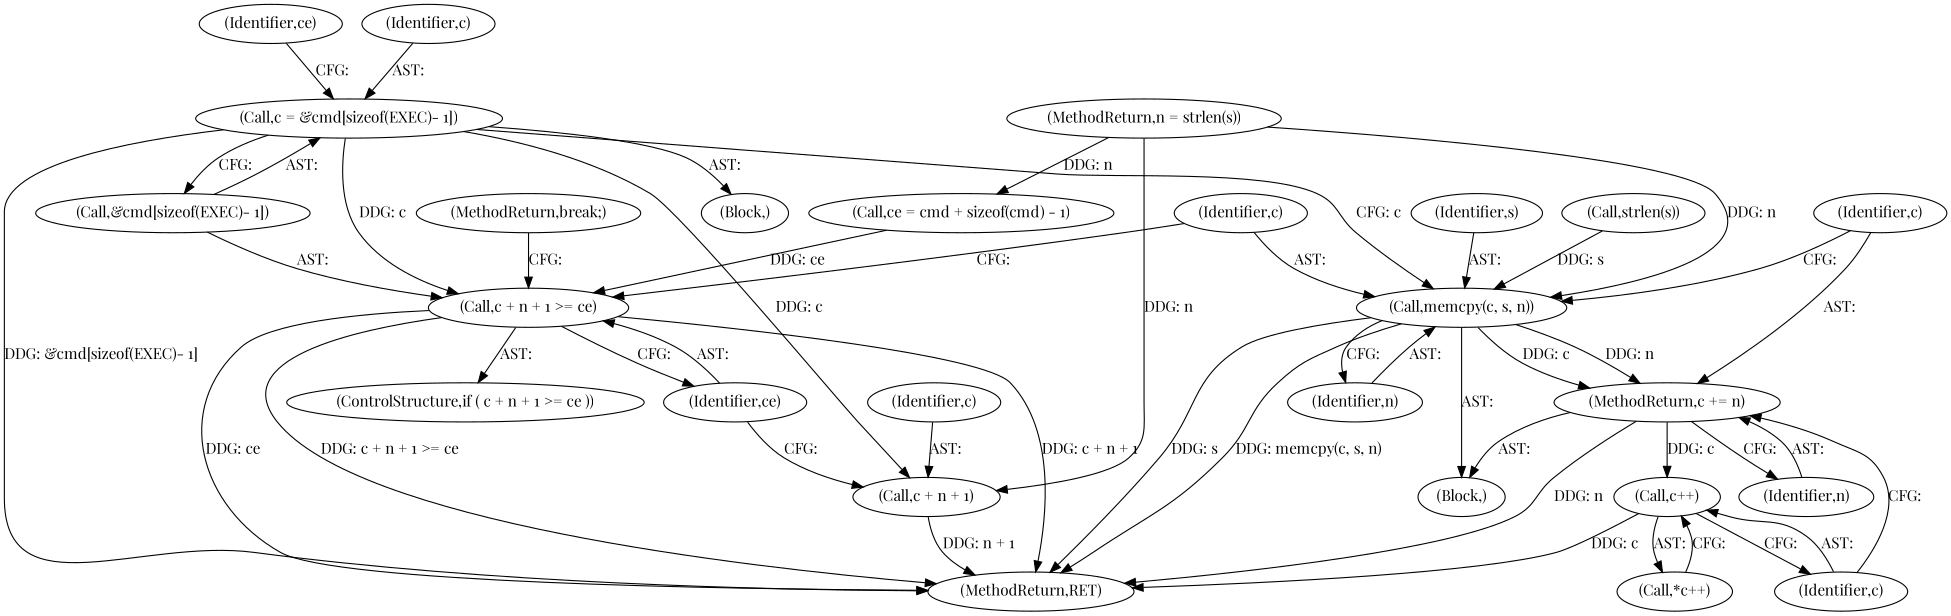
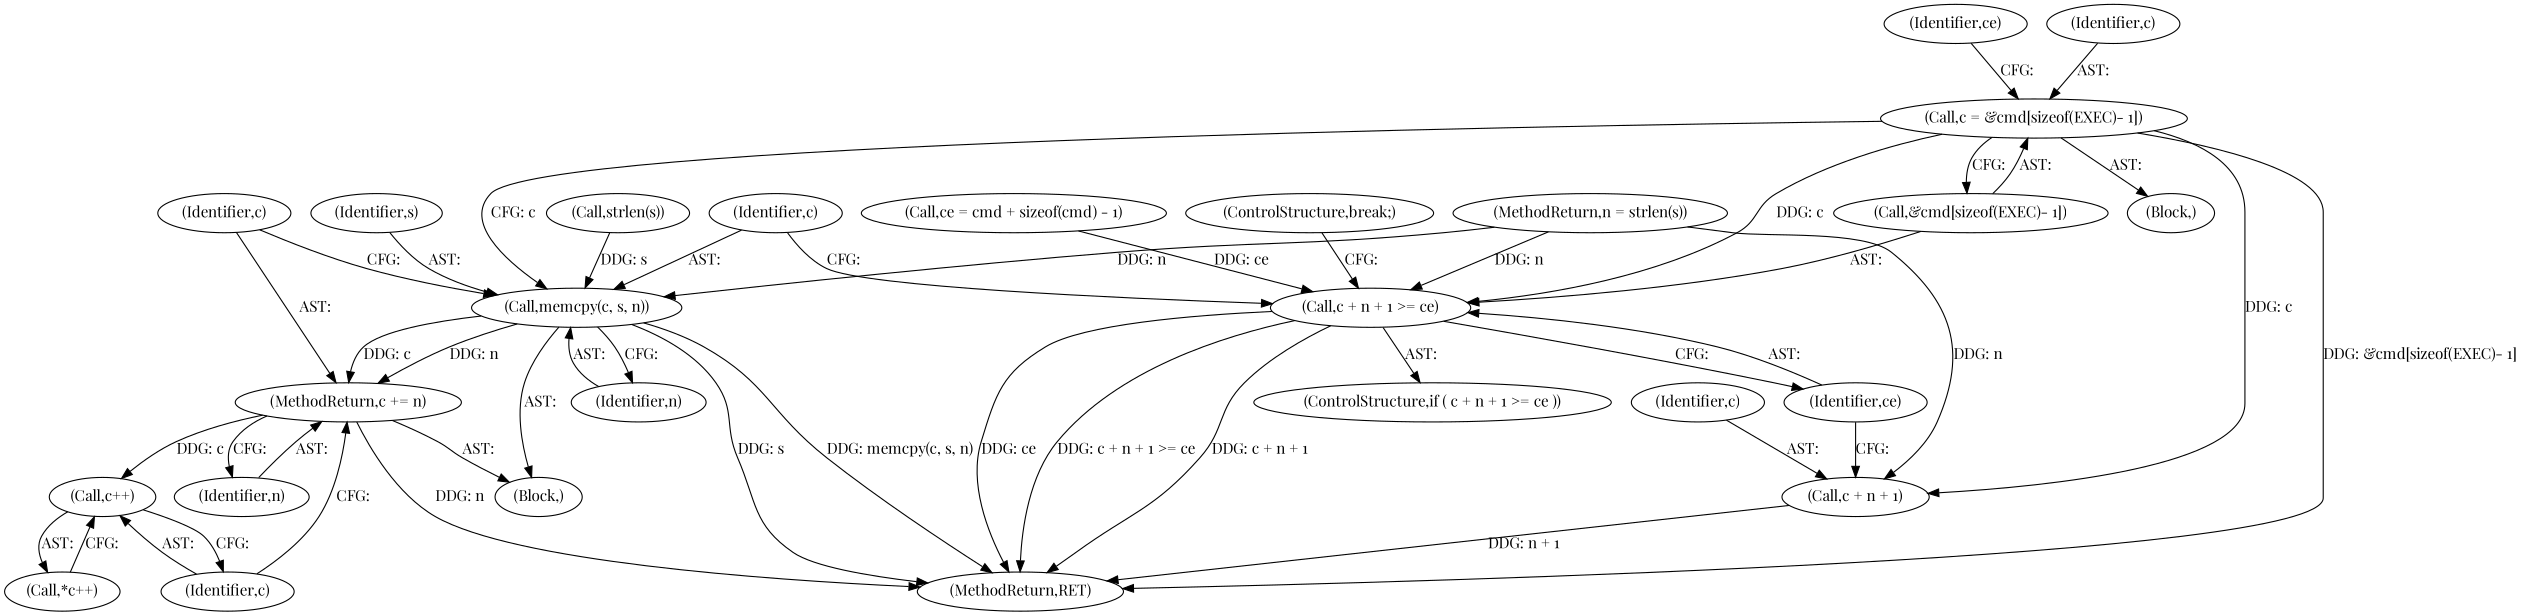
edge "(MethodReturn,n = strlen(s))" -> "(Call,ce = cmd + sizeof(cmd) - 1)": now "(MethodReturn,n = strlen(s))" -> "(Call,c + n + 1 >= ce)"
node "(MethodReturn,break;)": label "(MethodReturn,break;)" -> "(ControlStructure,break;)"
edge "(Call,c++)" -> "(MethodReturn,RET)": removed, label "DDG: c"
